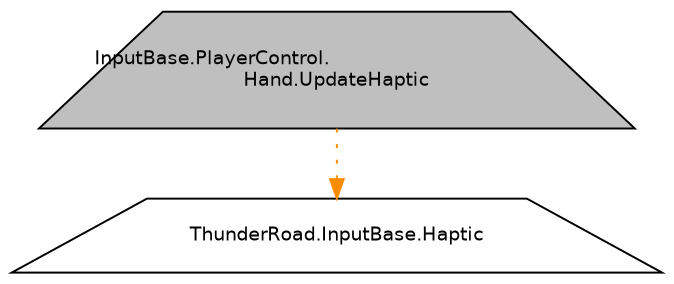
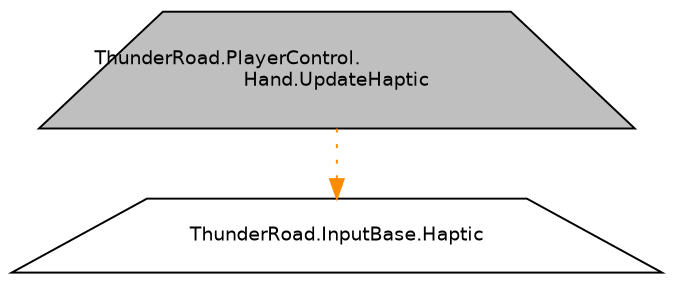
node "InputBase.PlayerControl. Hand.UpdateHaptic": label "InputBase.PlayerControl. Hand.UpdateHaptic" -> "ThunderRoad.PlayerControl. Hand.UpdateHaptic"
